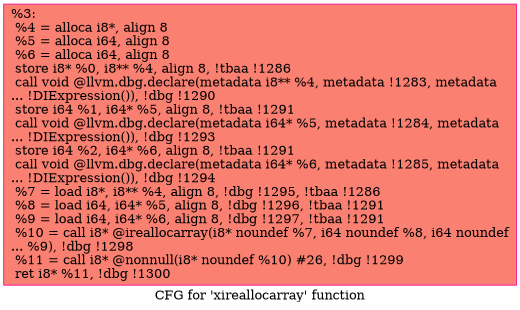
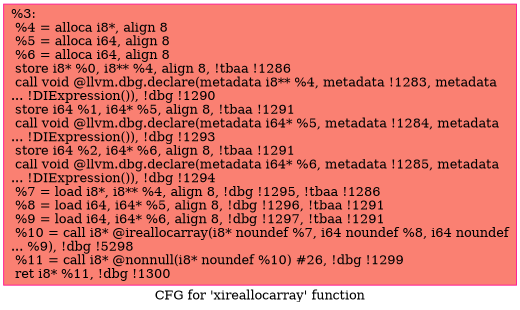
node "%3:": text "... %9), !dbg !1298" -> "... %9), !dbg !5298"
